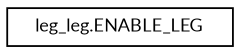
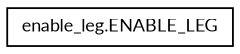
node "leg_leg.ENABLE_LEG": label "leg_leg.ENABLE_LEG" -> "enable_leg.ENABLE_LEG"
